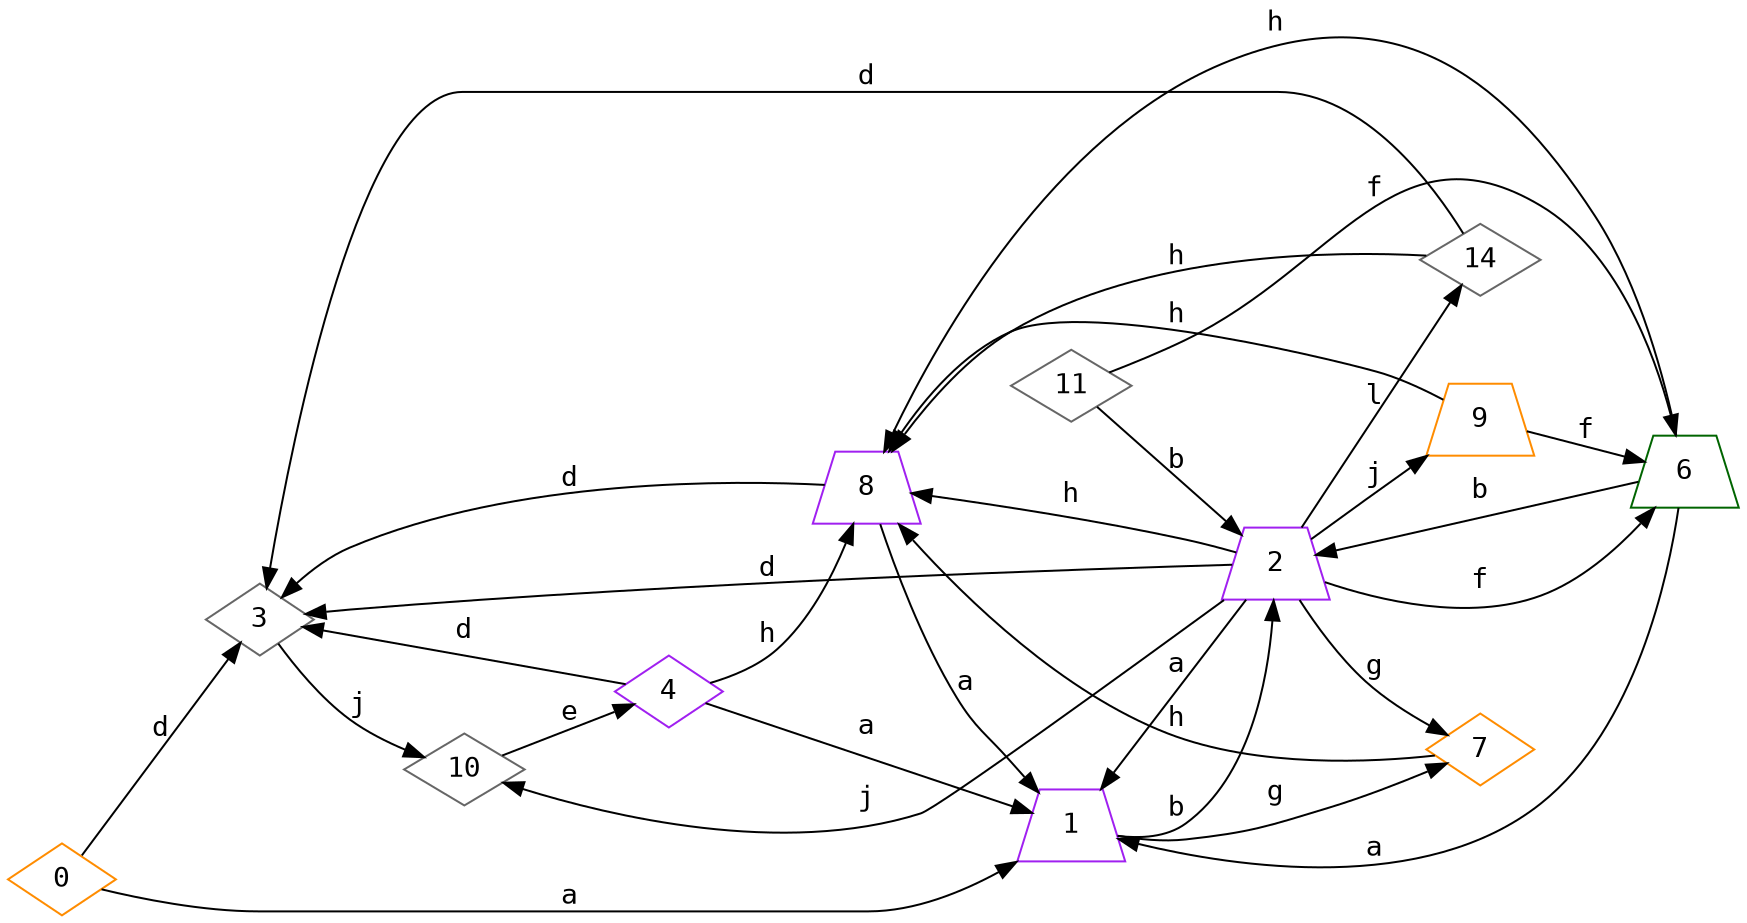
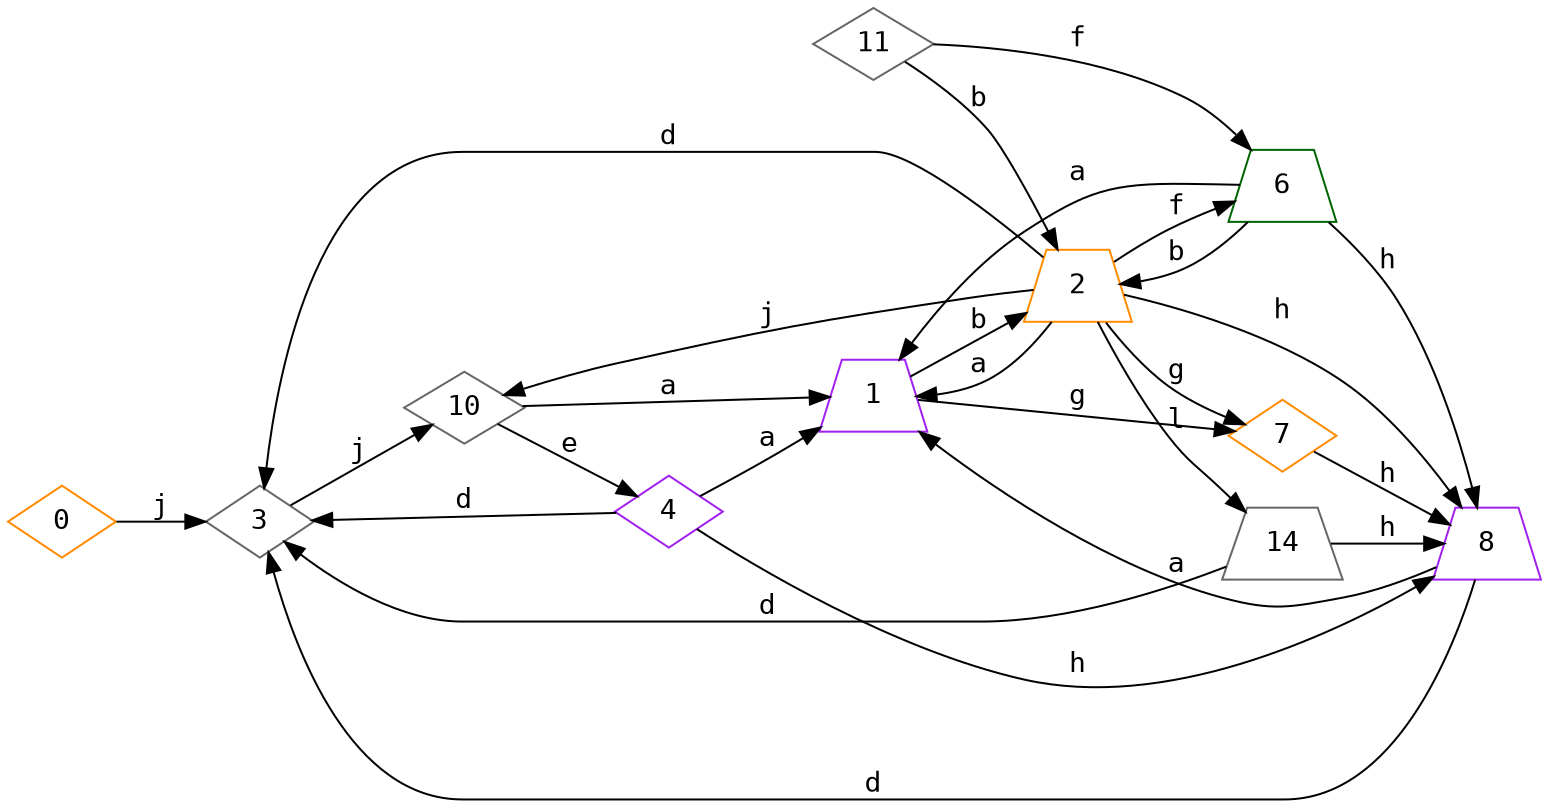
node "14": shape diamond -> trapezium
node "9": removed
node "2": color purple -> darkorange
edge "0" -> "3": label "d" -> "j"
edge "0" -> "1": now "10" -> "1"
